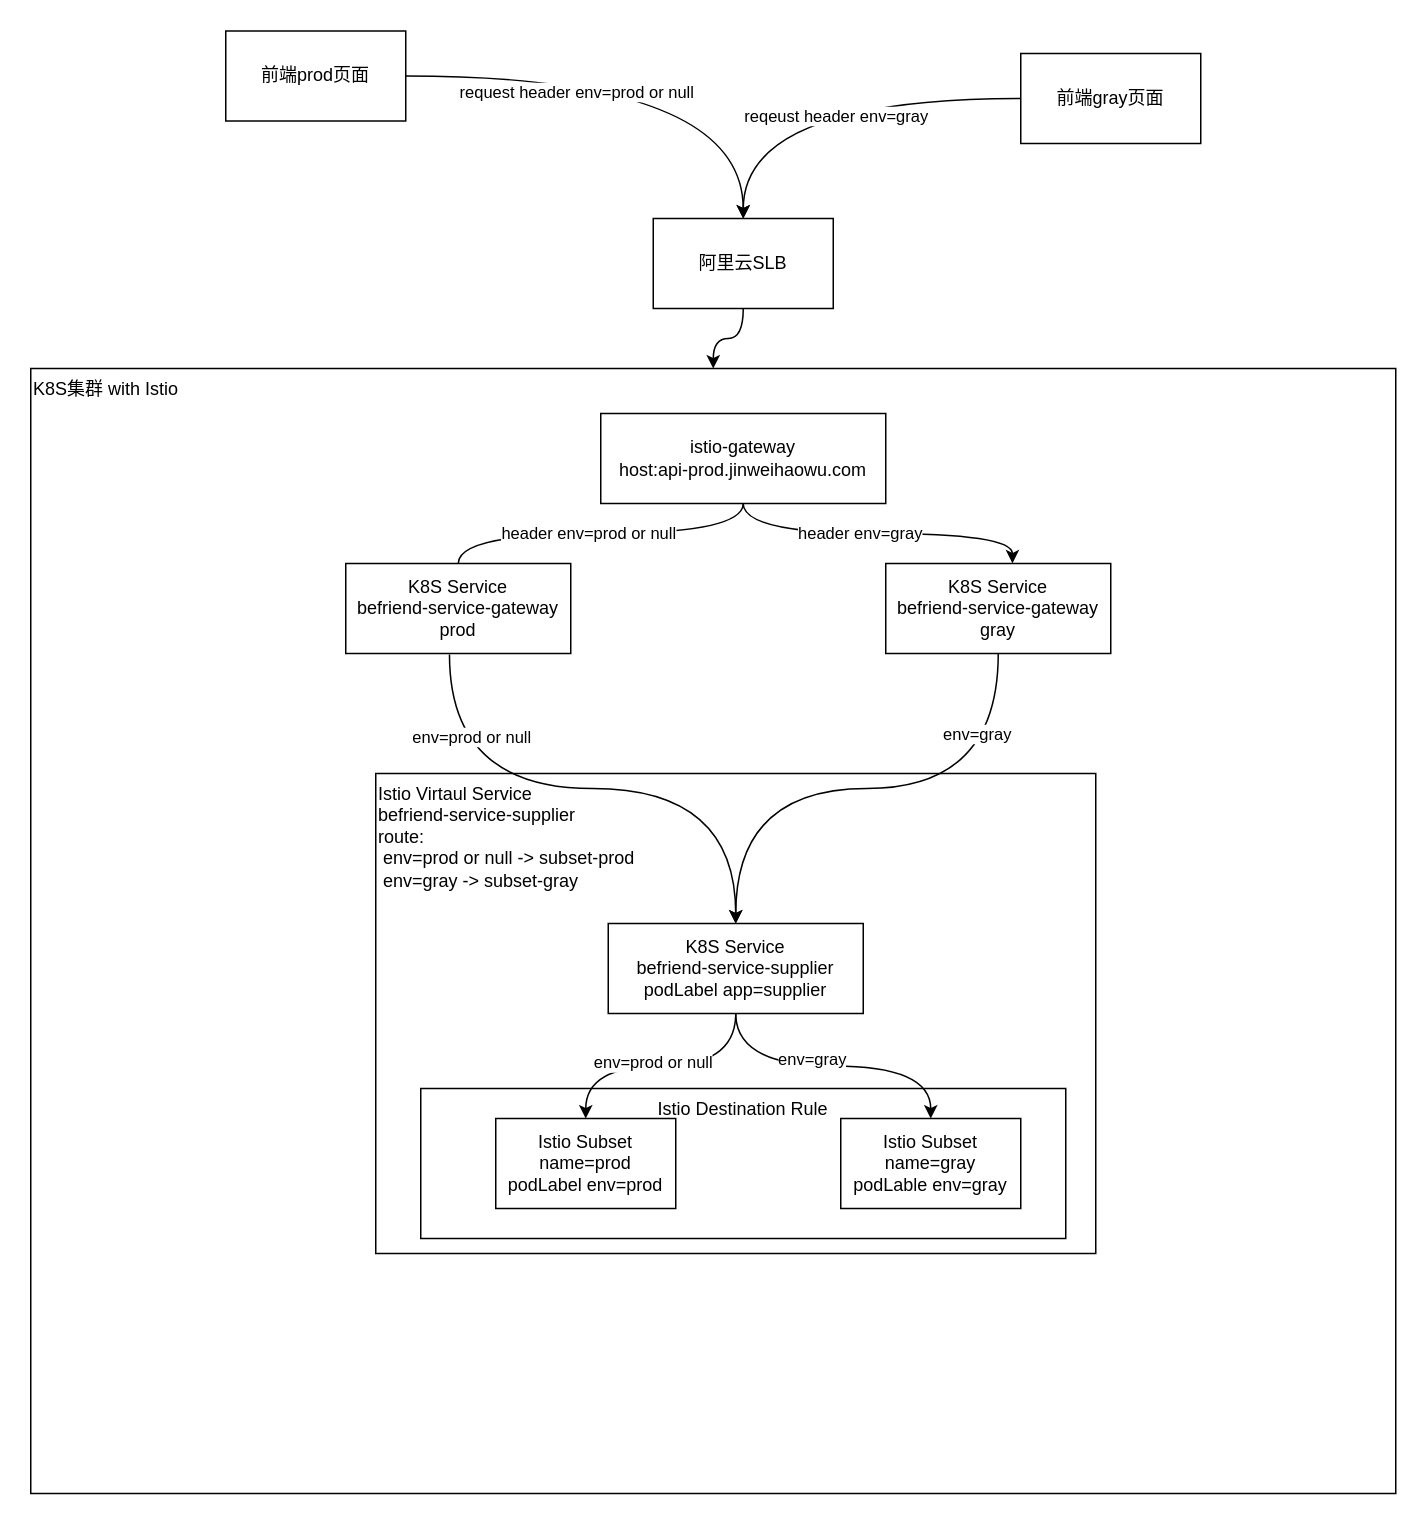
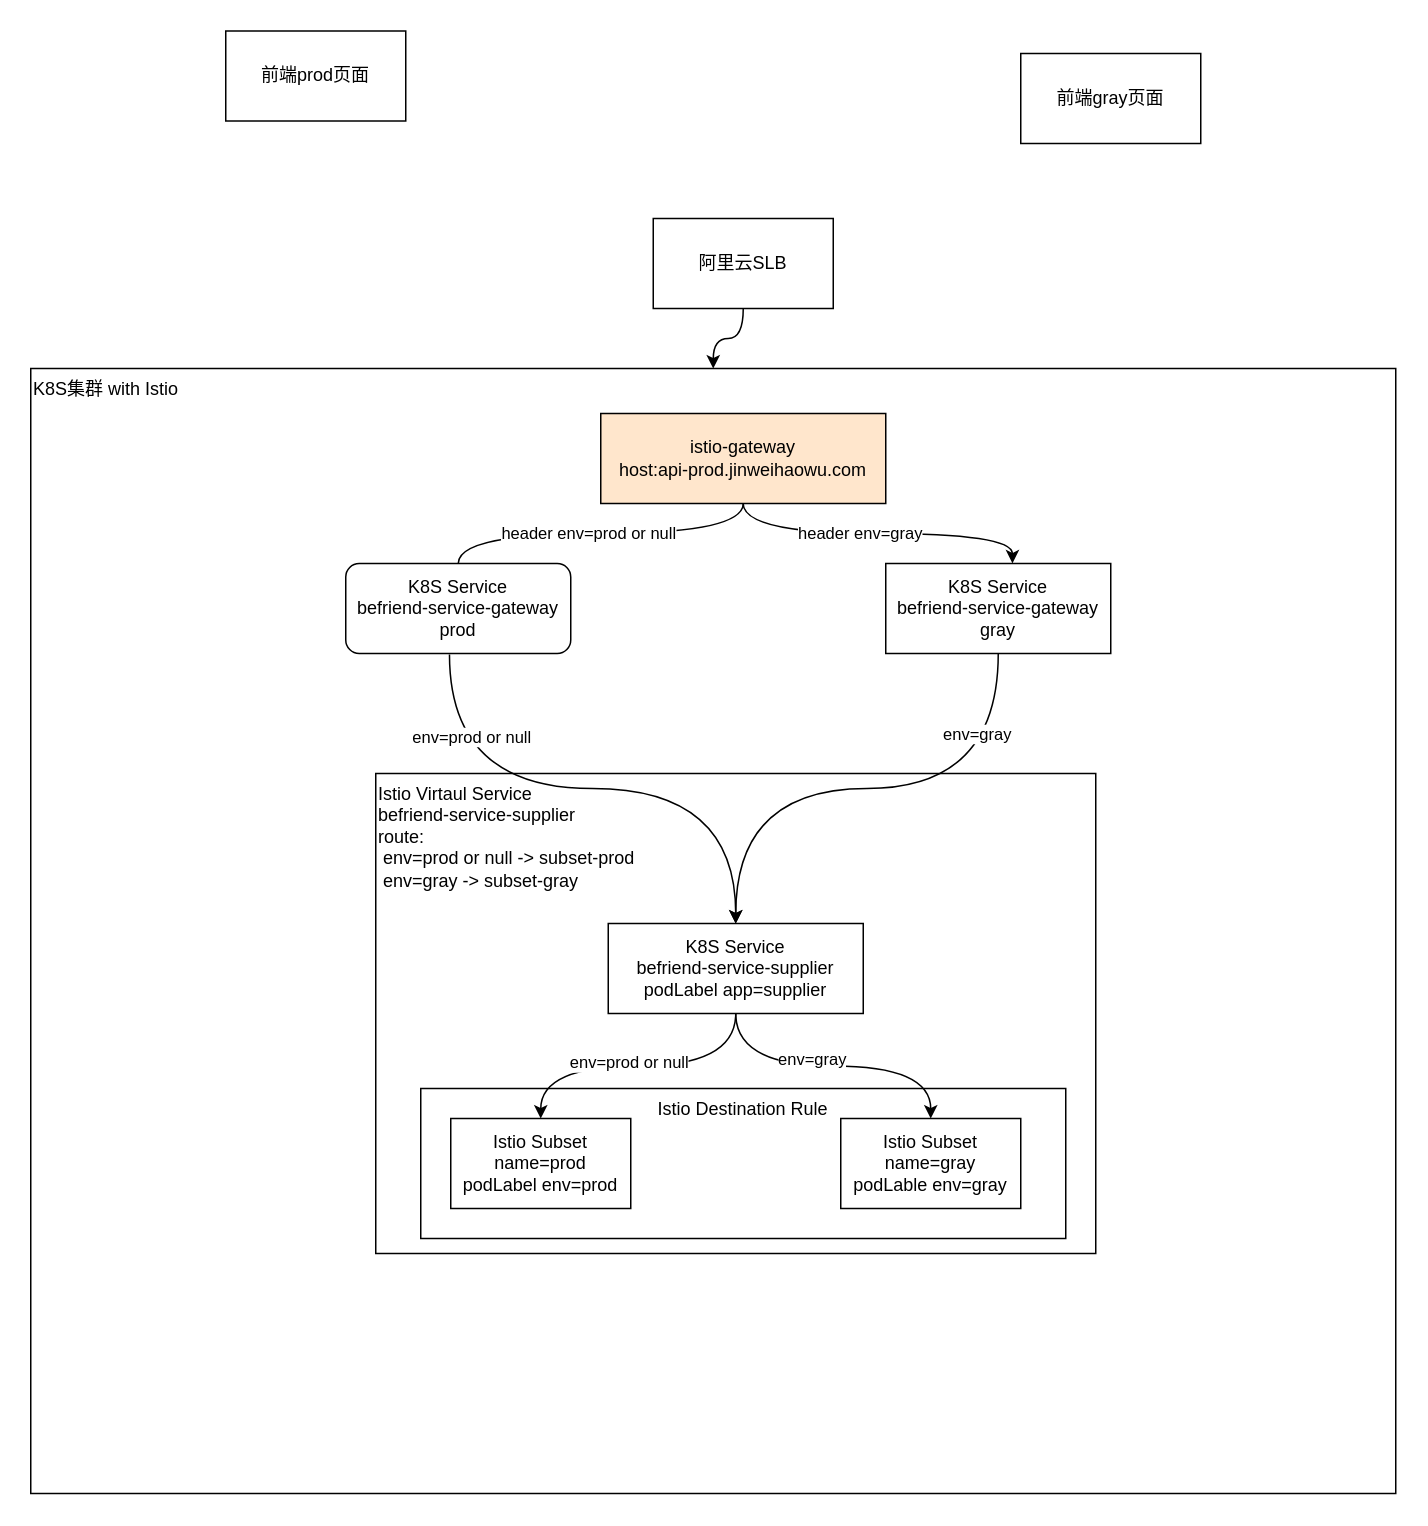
edge "前端prod页面" -> "阿里云SLB": removed, label "request header env=prod or null"
edge "前端gray页面" -> "阿里云SLB": removed, label "reqeust header env=gray"
node "istio-gateway host:api-prod.jinweihaowu.com": fillcolor #ffffff -> #ffe6cc
node "K8S Service befriend-service-gateway prod": shape rectangle -> rounded rectangle
node "Istio Subset name=prod podLabel env=prod": moved (586, 1163) -> (541, 1163)
